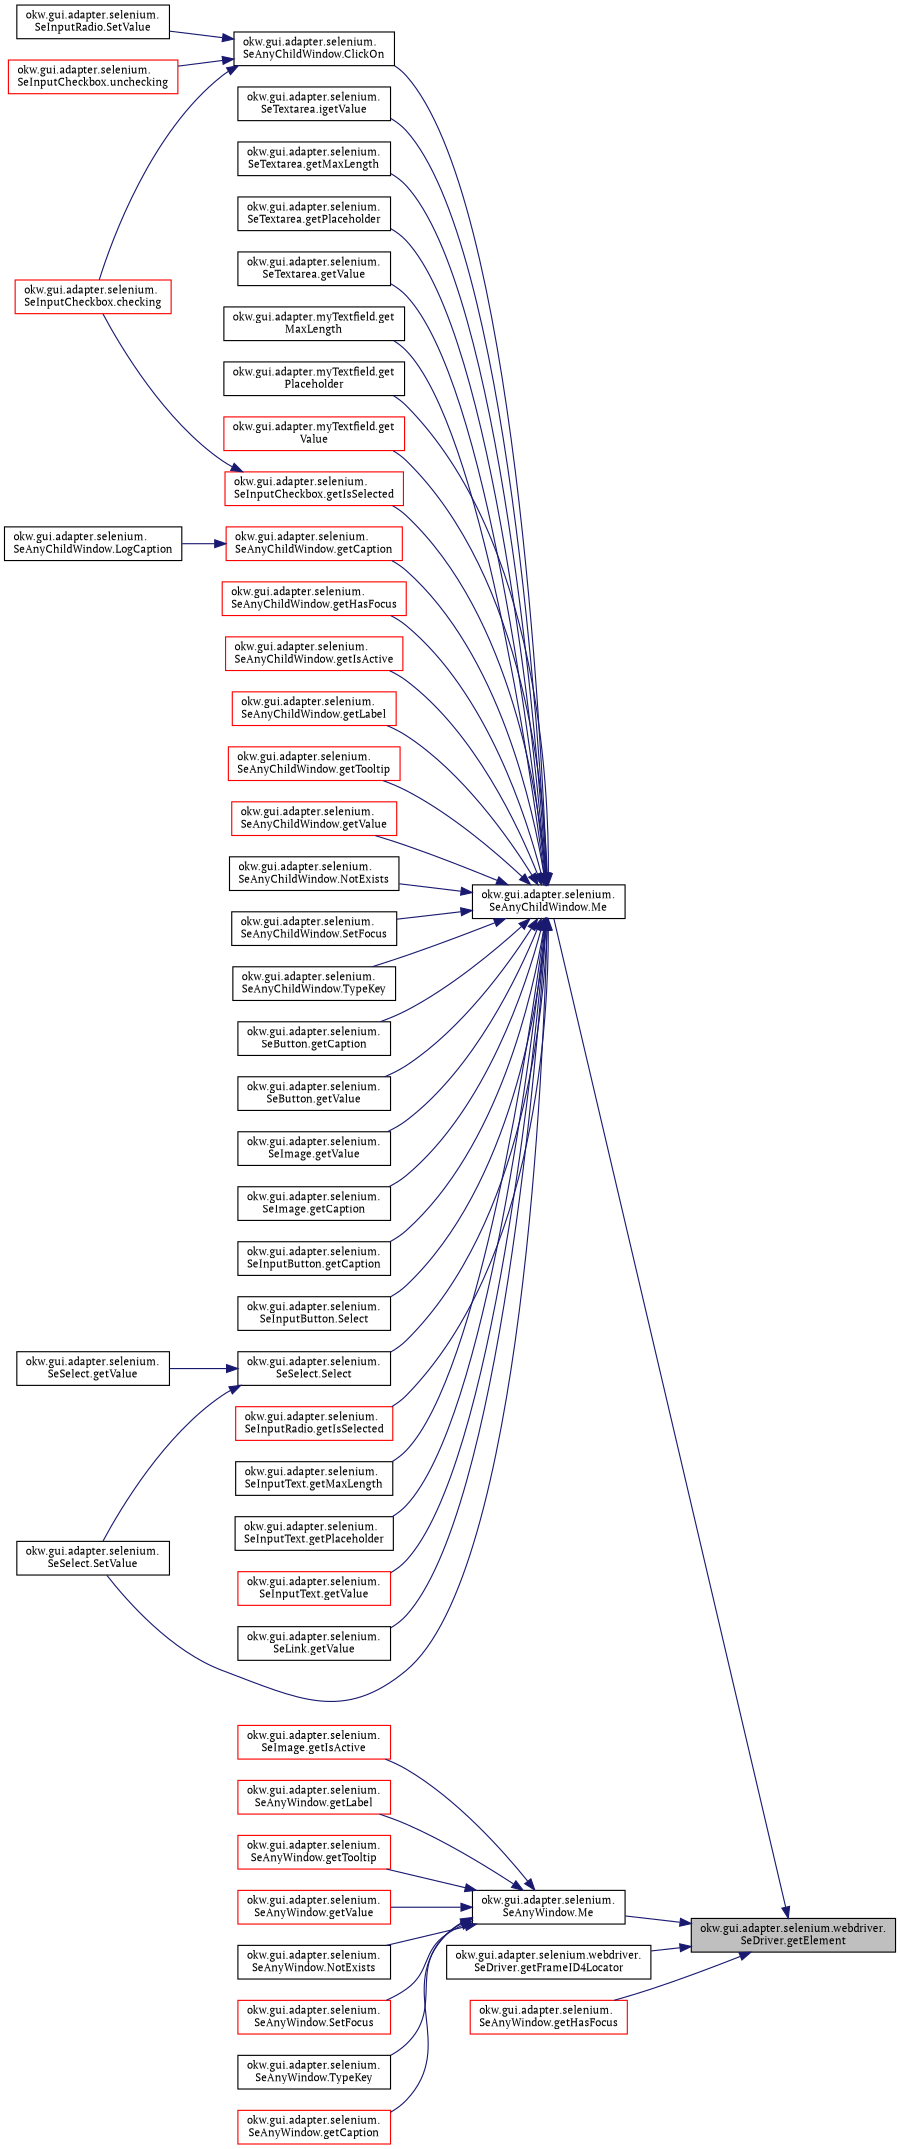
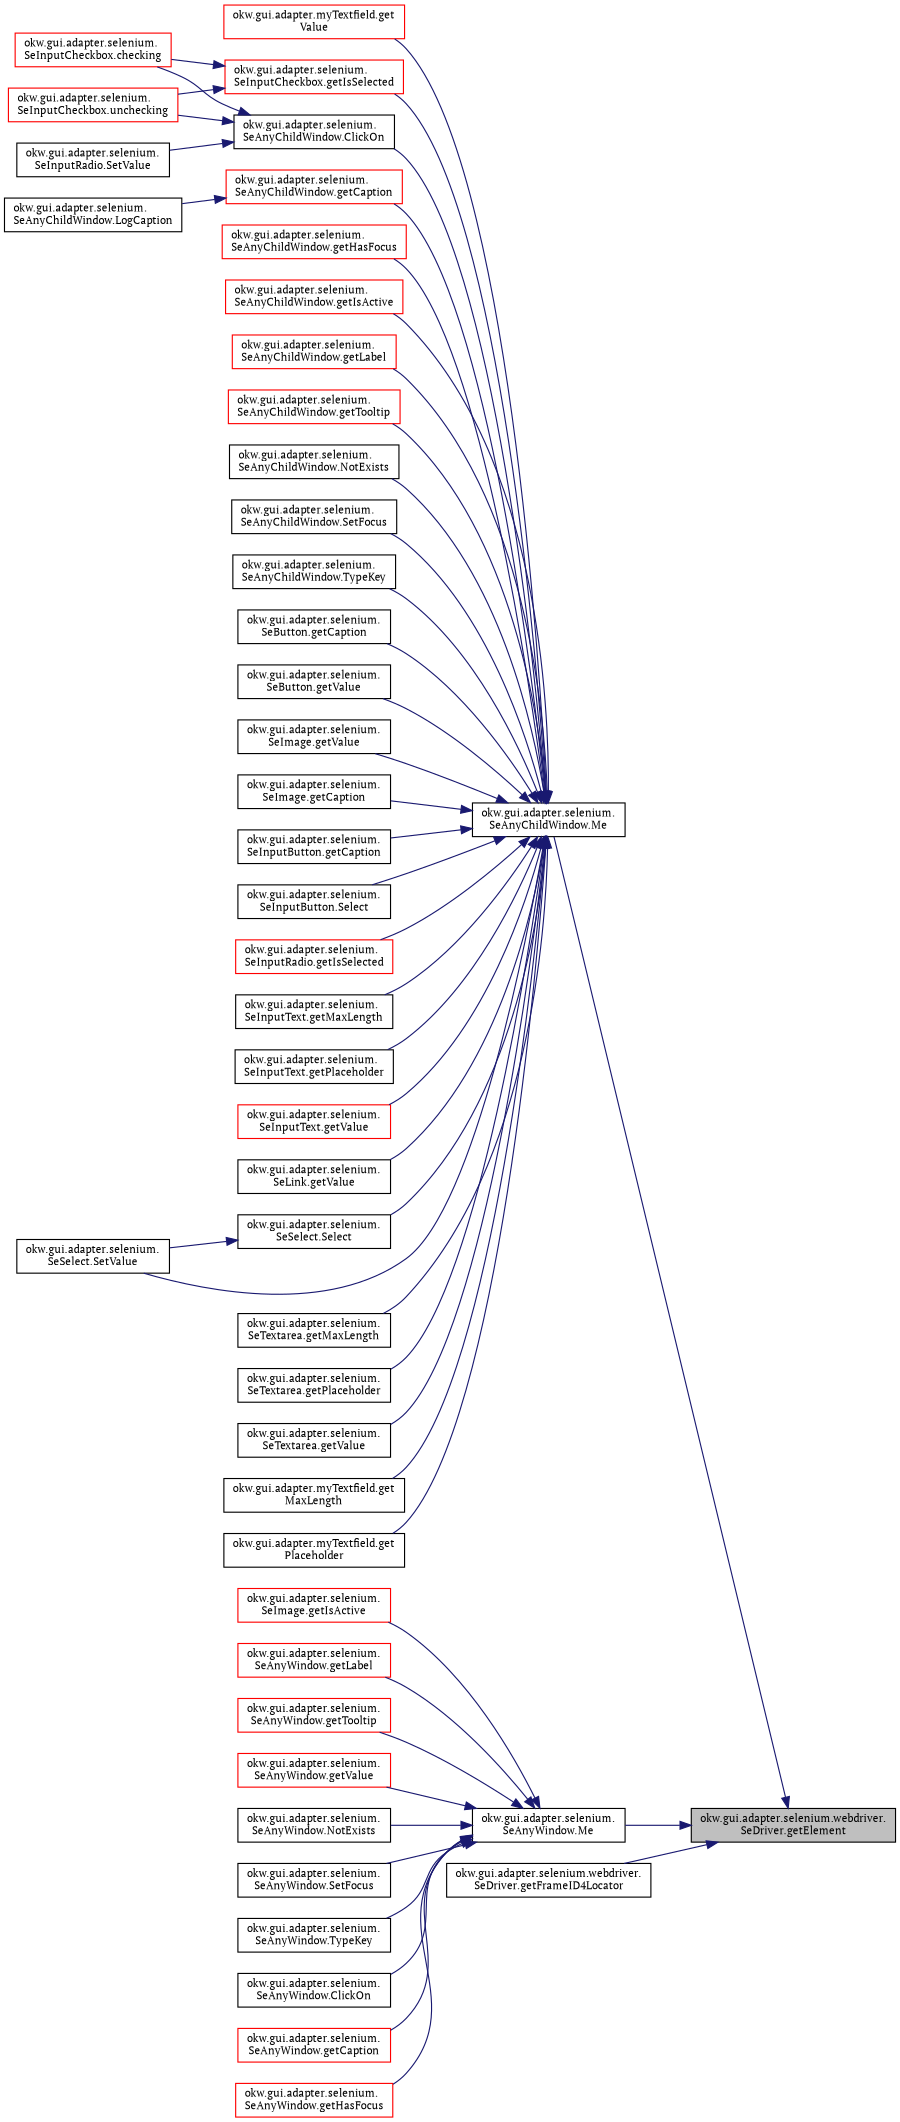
edge "okw.gui.adapter.selenium. SeInputCheckbox.unchecking" -> "okw.gui.adapter.selenium. SeInputCheckbox.getIsSelected": added
node "okw.gui.adapter.selenium. SeTextarea.igetValue": removed
node "okw.gui.adapter.selenium. SeAnyChildWindow.getValue": removed
node "okw.gui.adapter.selenium. SeSelect.getValue": removed
edge "okw.gui.adapter.selenium. SeAnyWindow.getHasFocus" -> "okw.gui.adapter.selenium.webdriver. SeDriver.getElement": now "okw.gui.adapter.selenium. SeAnyWindow.getHasFocus" -> "okw.gui.adapter.selenium. SeAnyWindow.Me"
node "okw.gui.adapter.selenium. SeAnyWindow.ClickOn": added
node "okw.gui.adapter.selenium. SeAnyWindow.SetFocus": color red -> black
